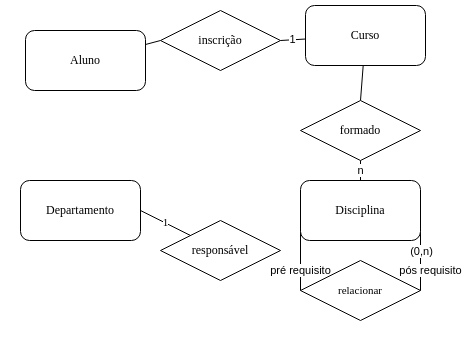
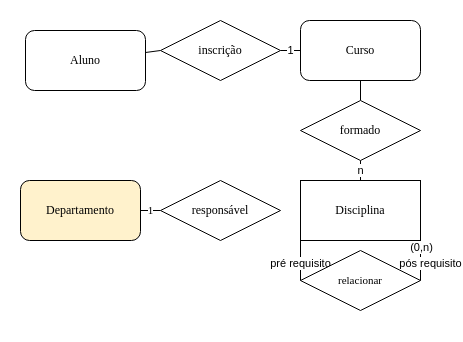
node "Curso": moved (366, 36) -> (361, 51)
node "inscrição": moved (221, 41) -> (221, 51)
node "Departamento": fillcolor #ffffff -> #fff2cc
node "Disciplina": shape rounded rectangle -> rectangle
node "responsável": moved (221, 251) -> (221, 211)
node "relacionar": moved (361, 291) -> (361, 281)
